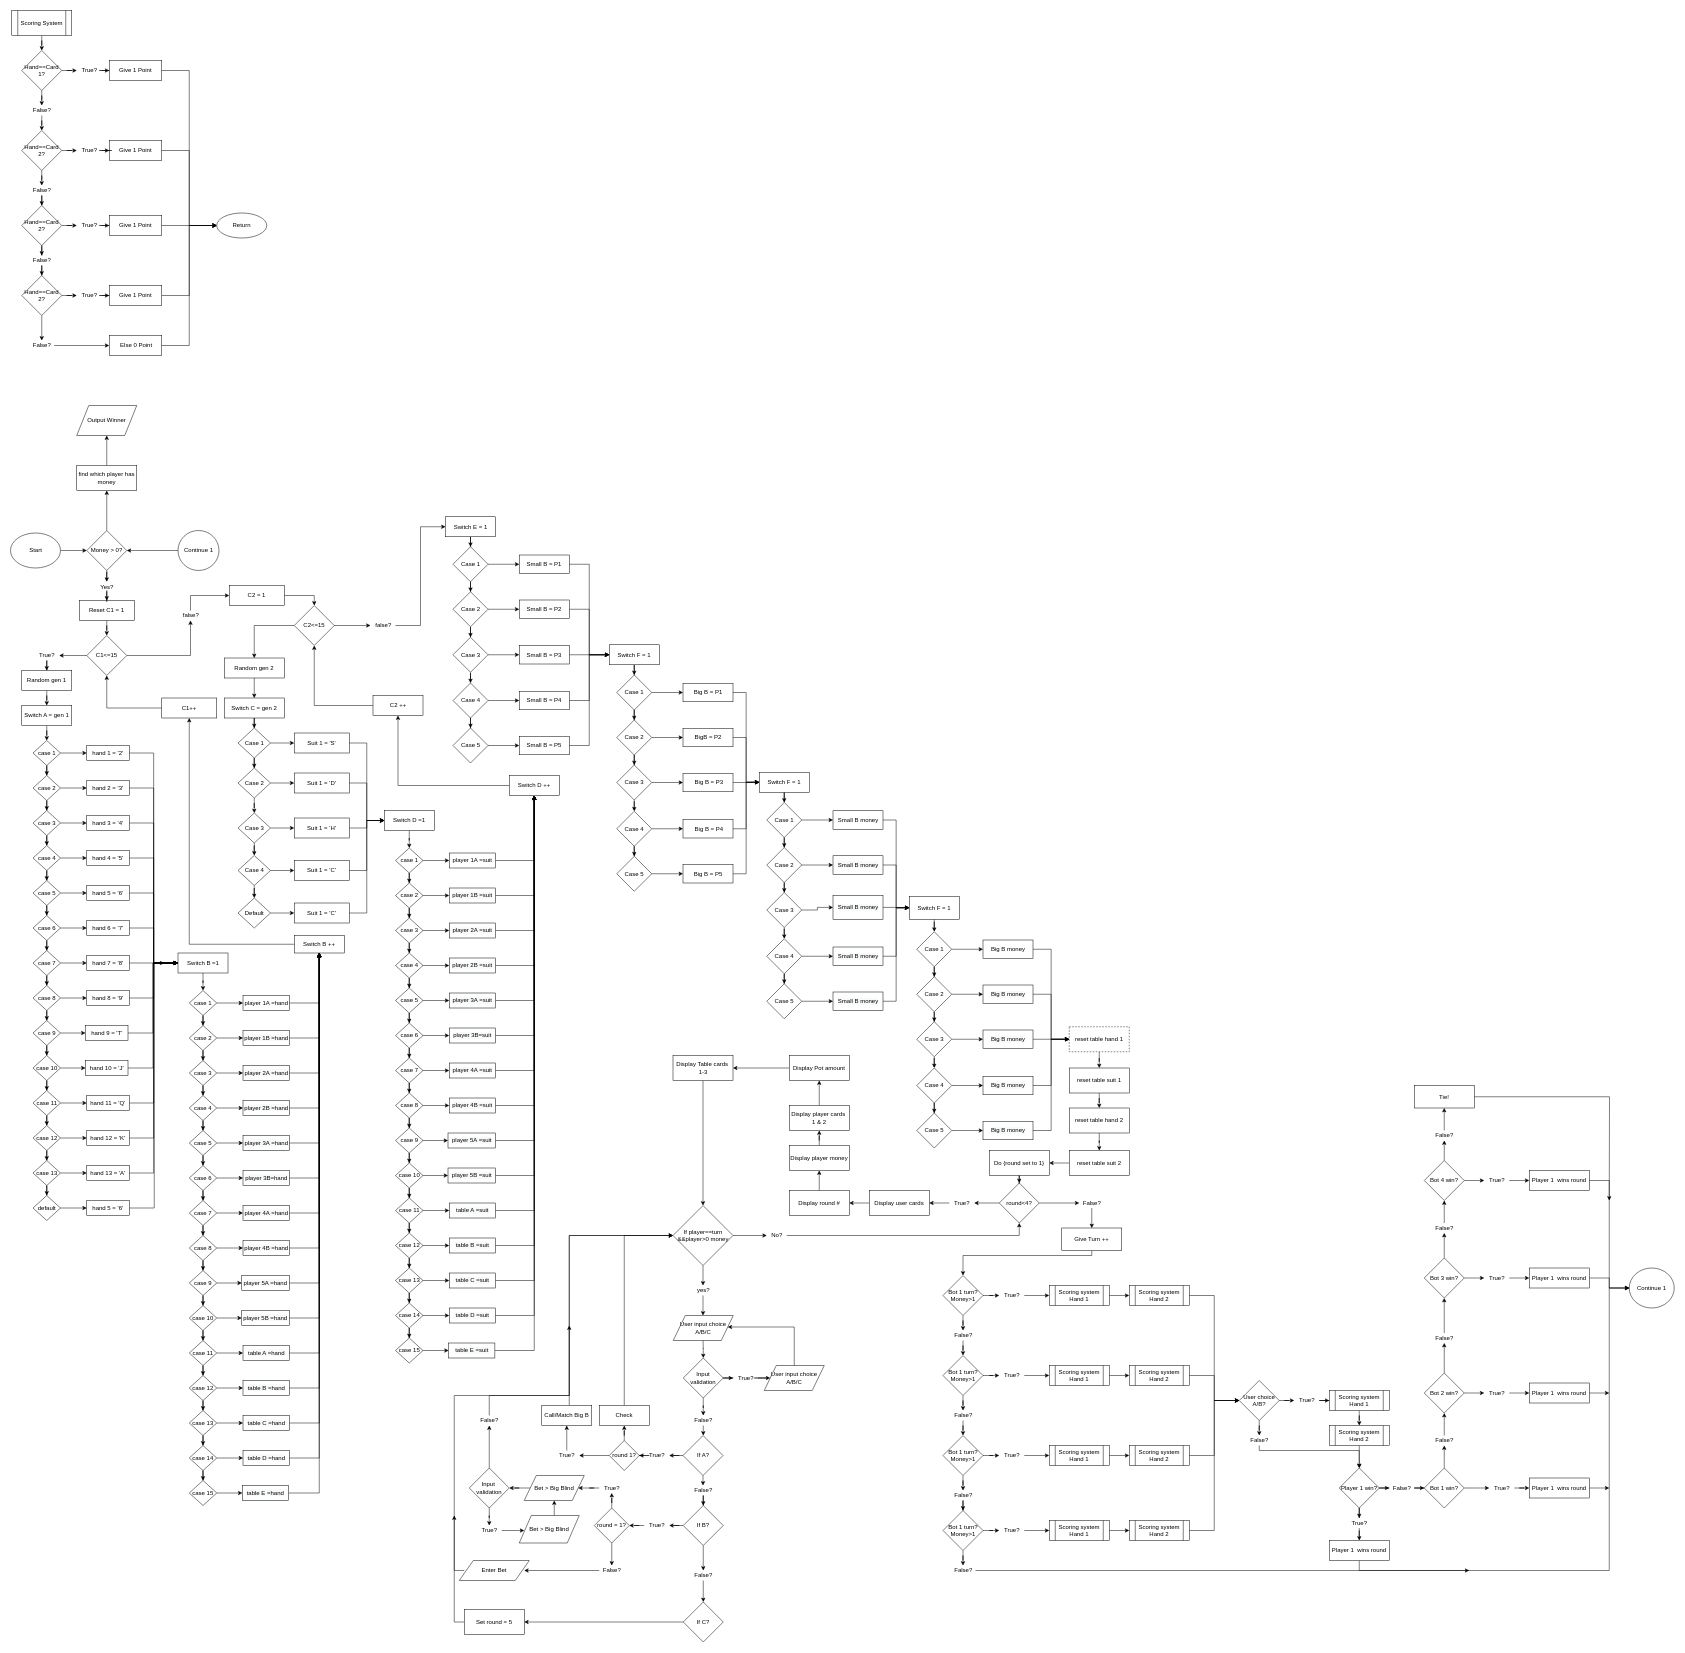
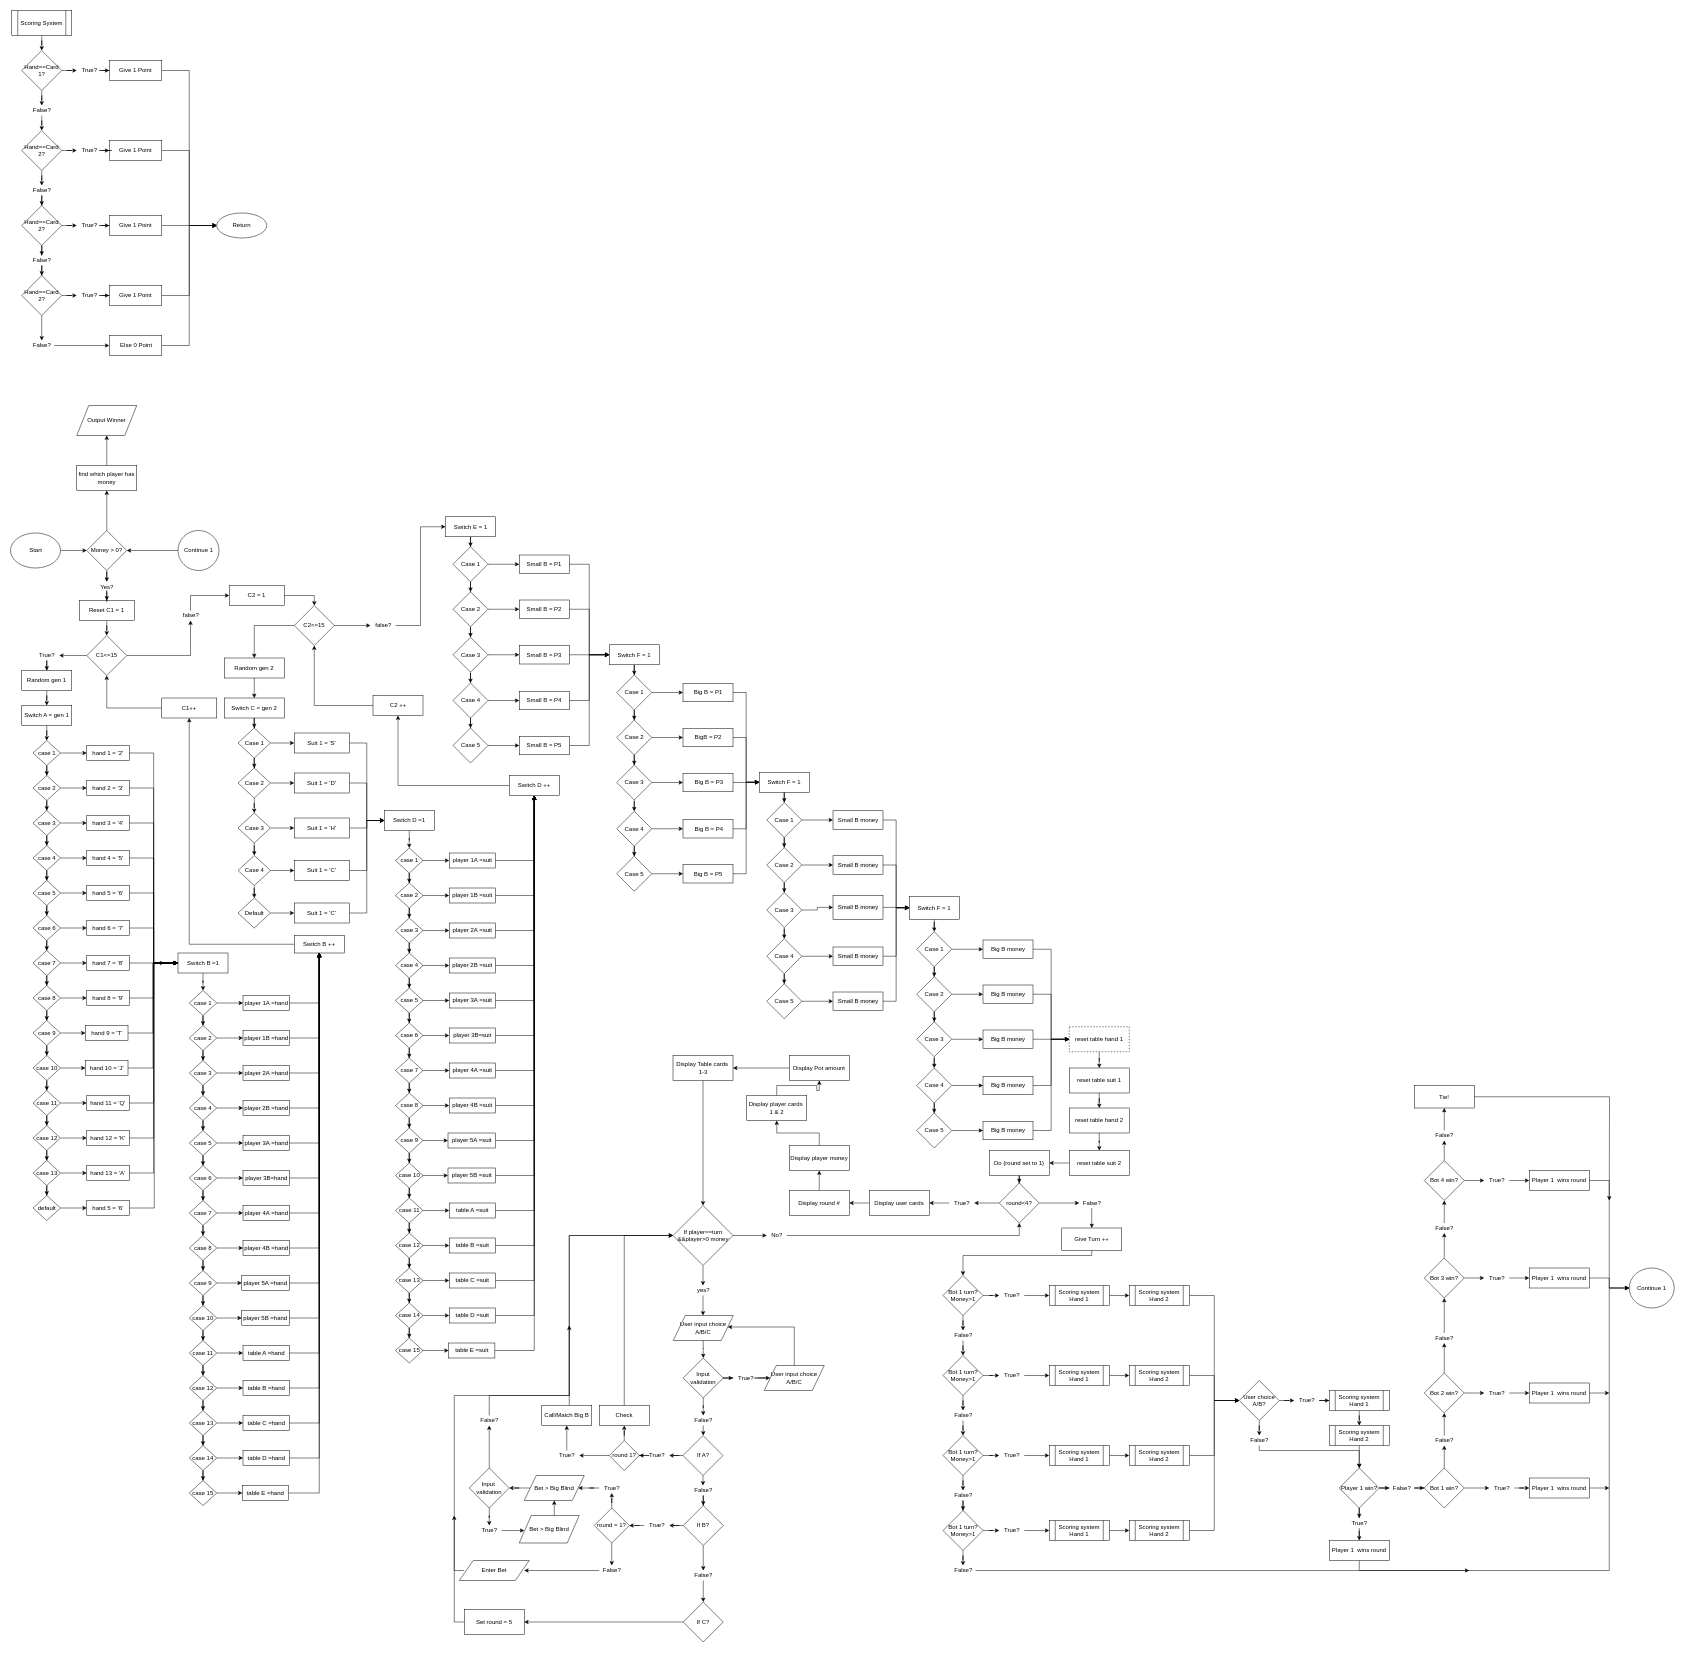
node "Display player cards 1 & 2": moved (819, 1118) -> (777, 1108)
